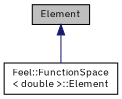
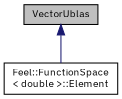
node "Element": label "Element" -> "VectorUblas"
